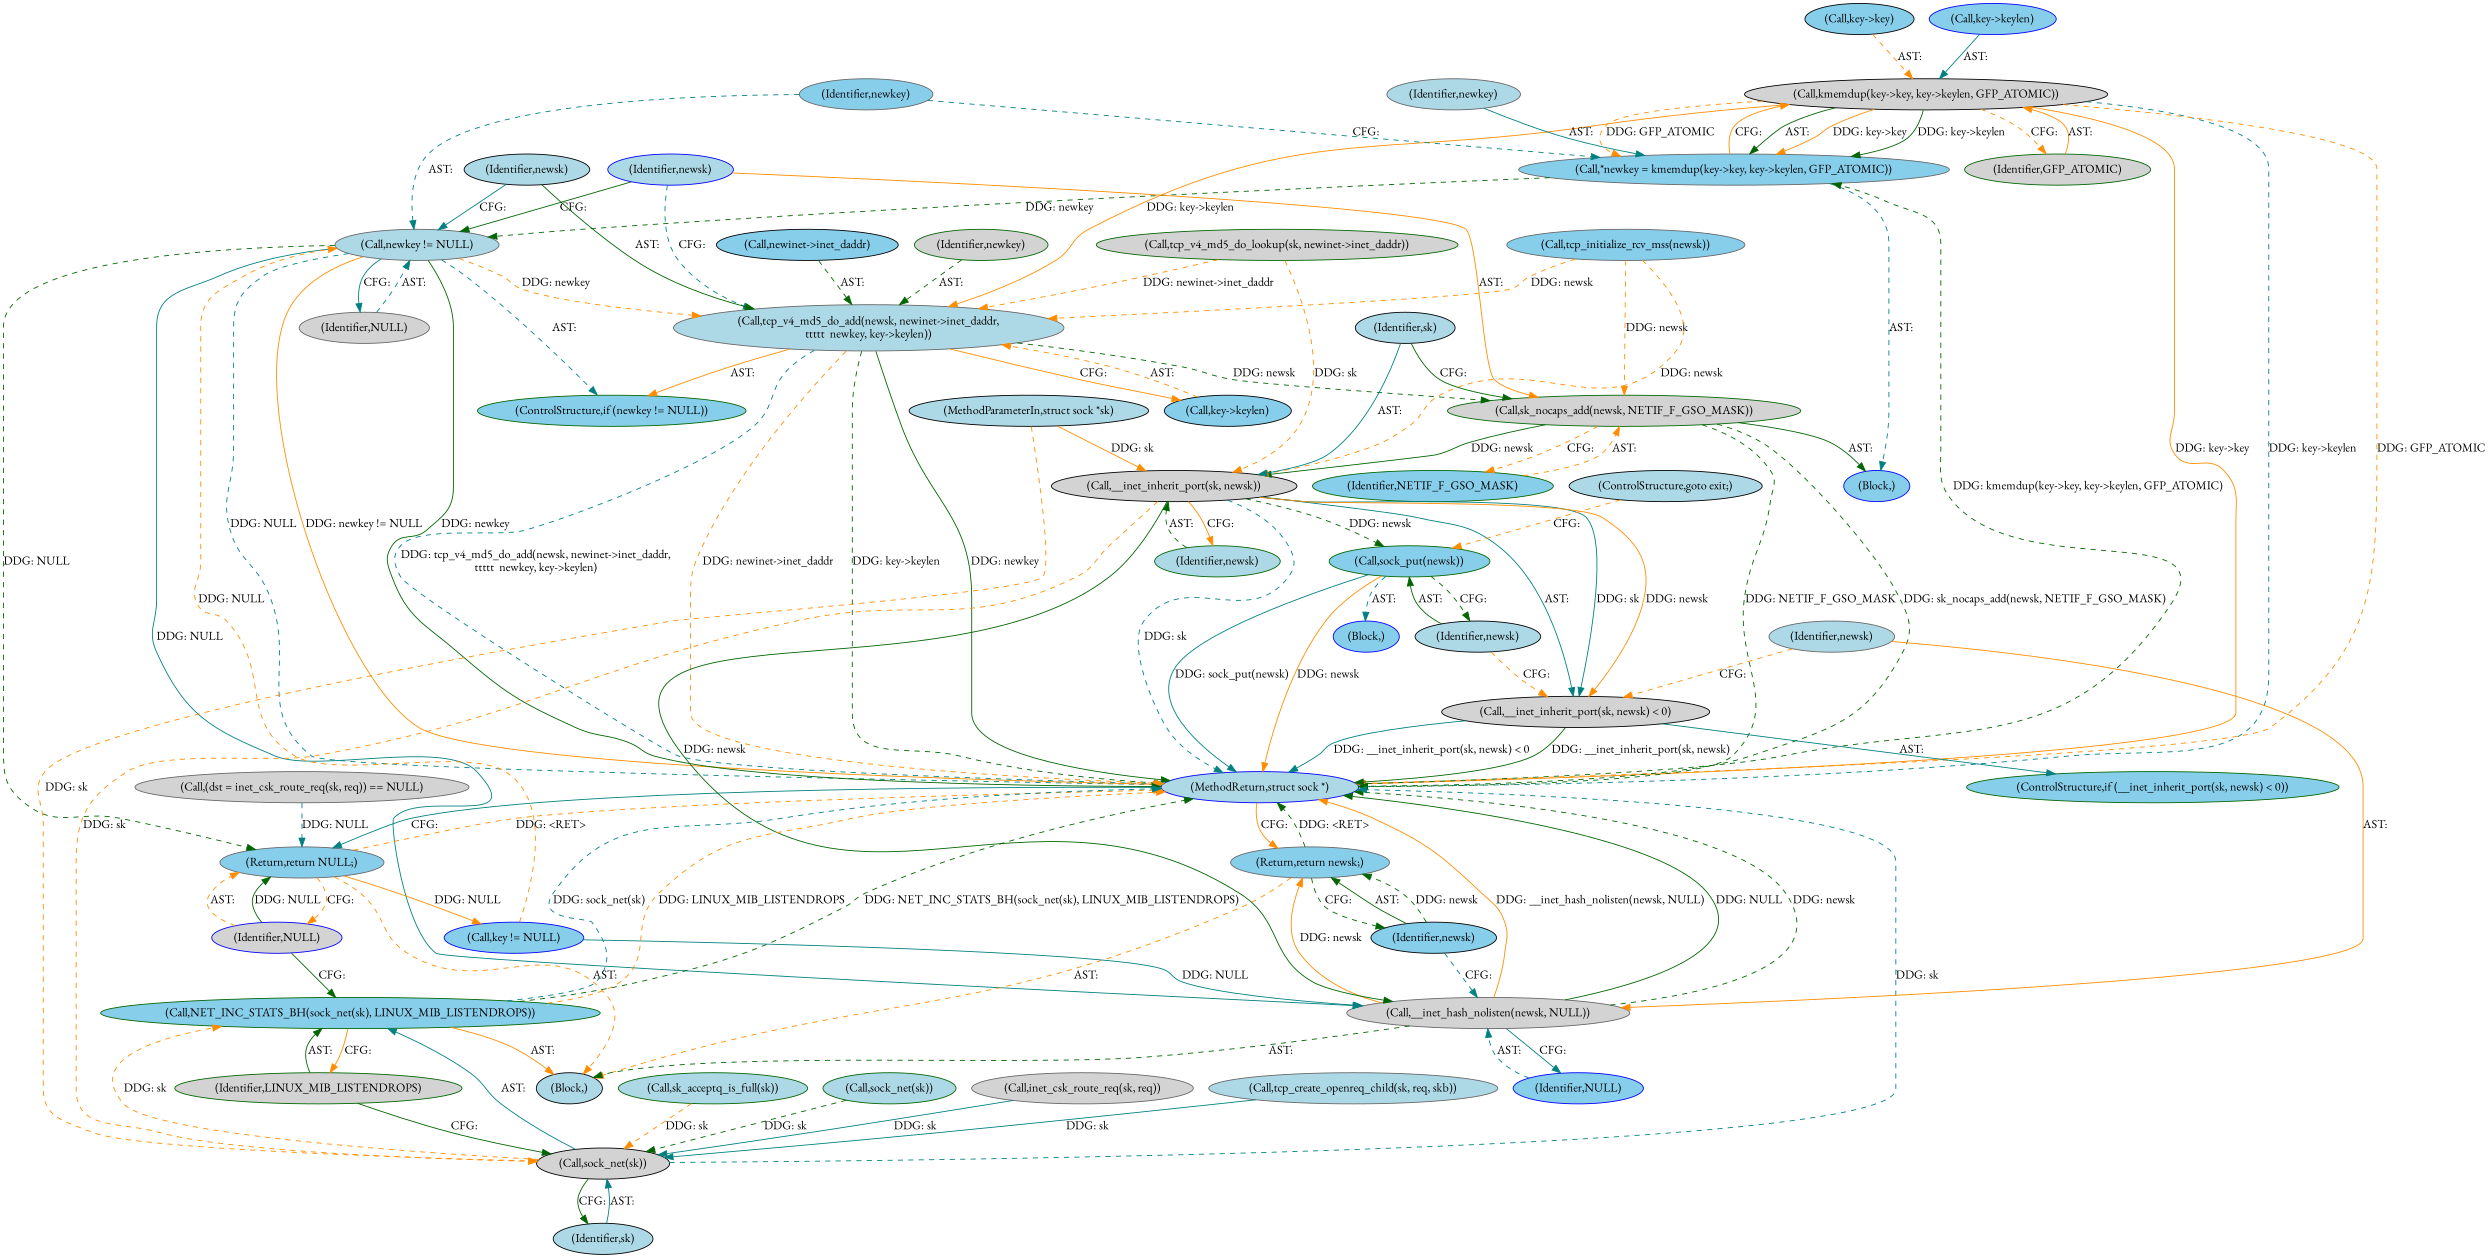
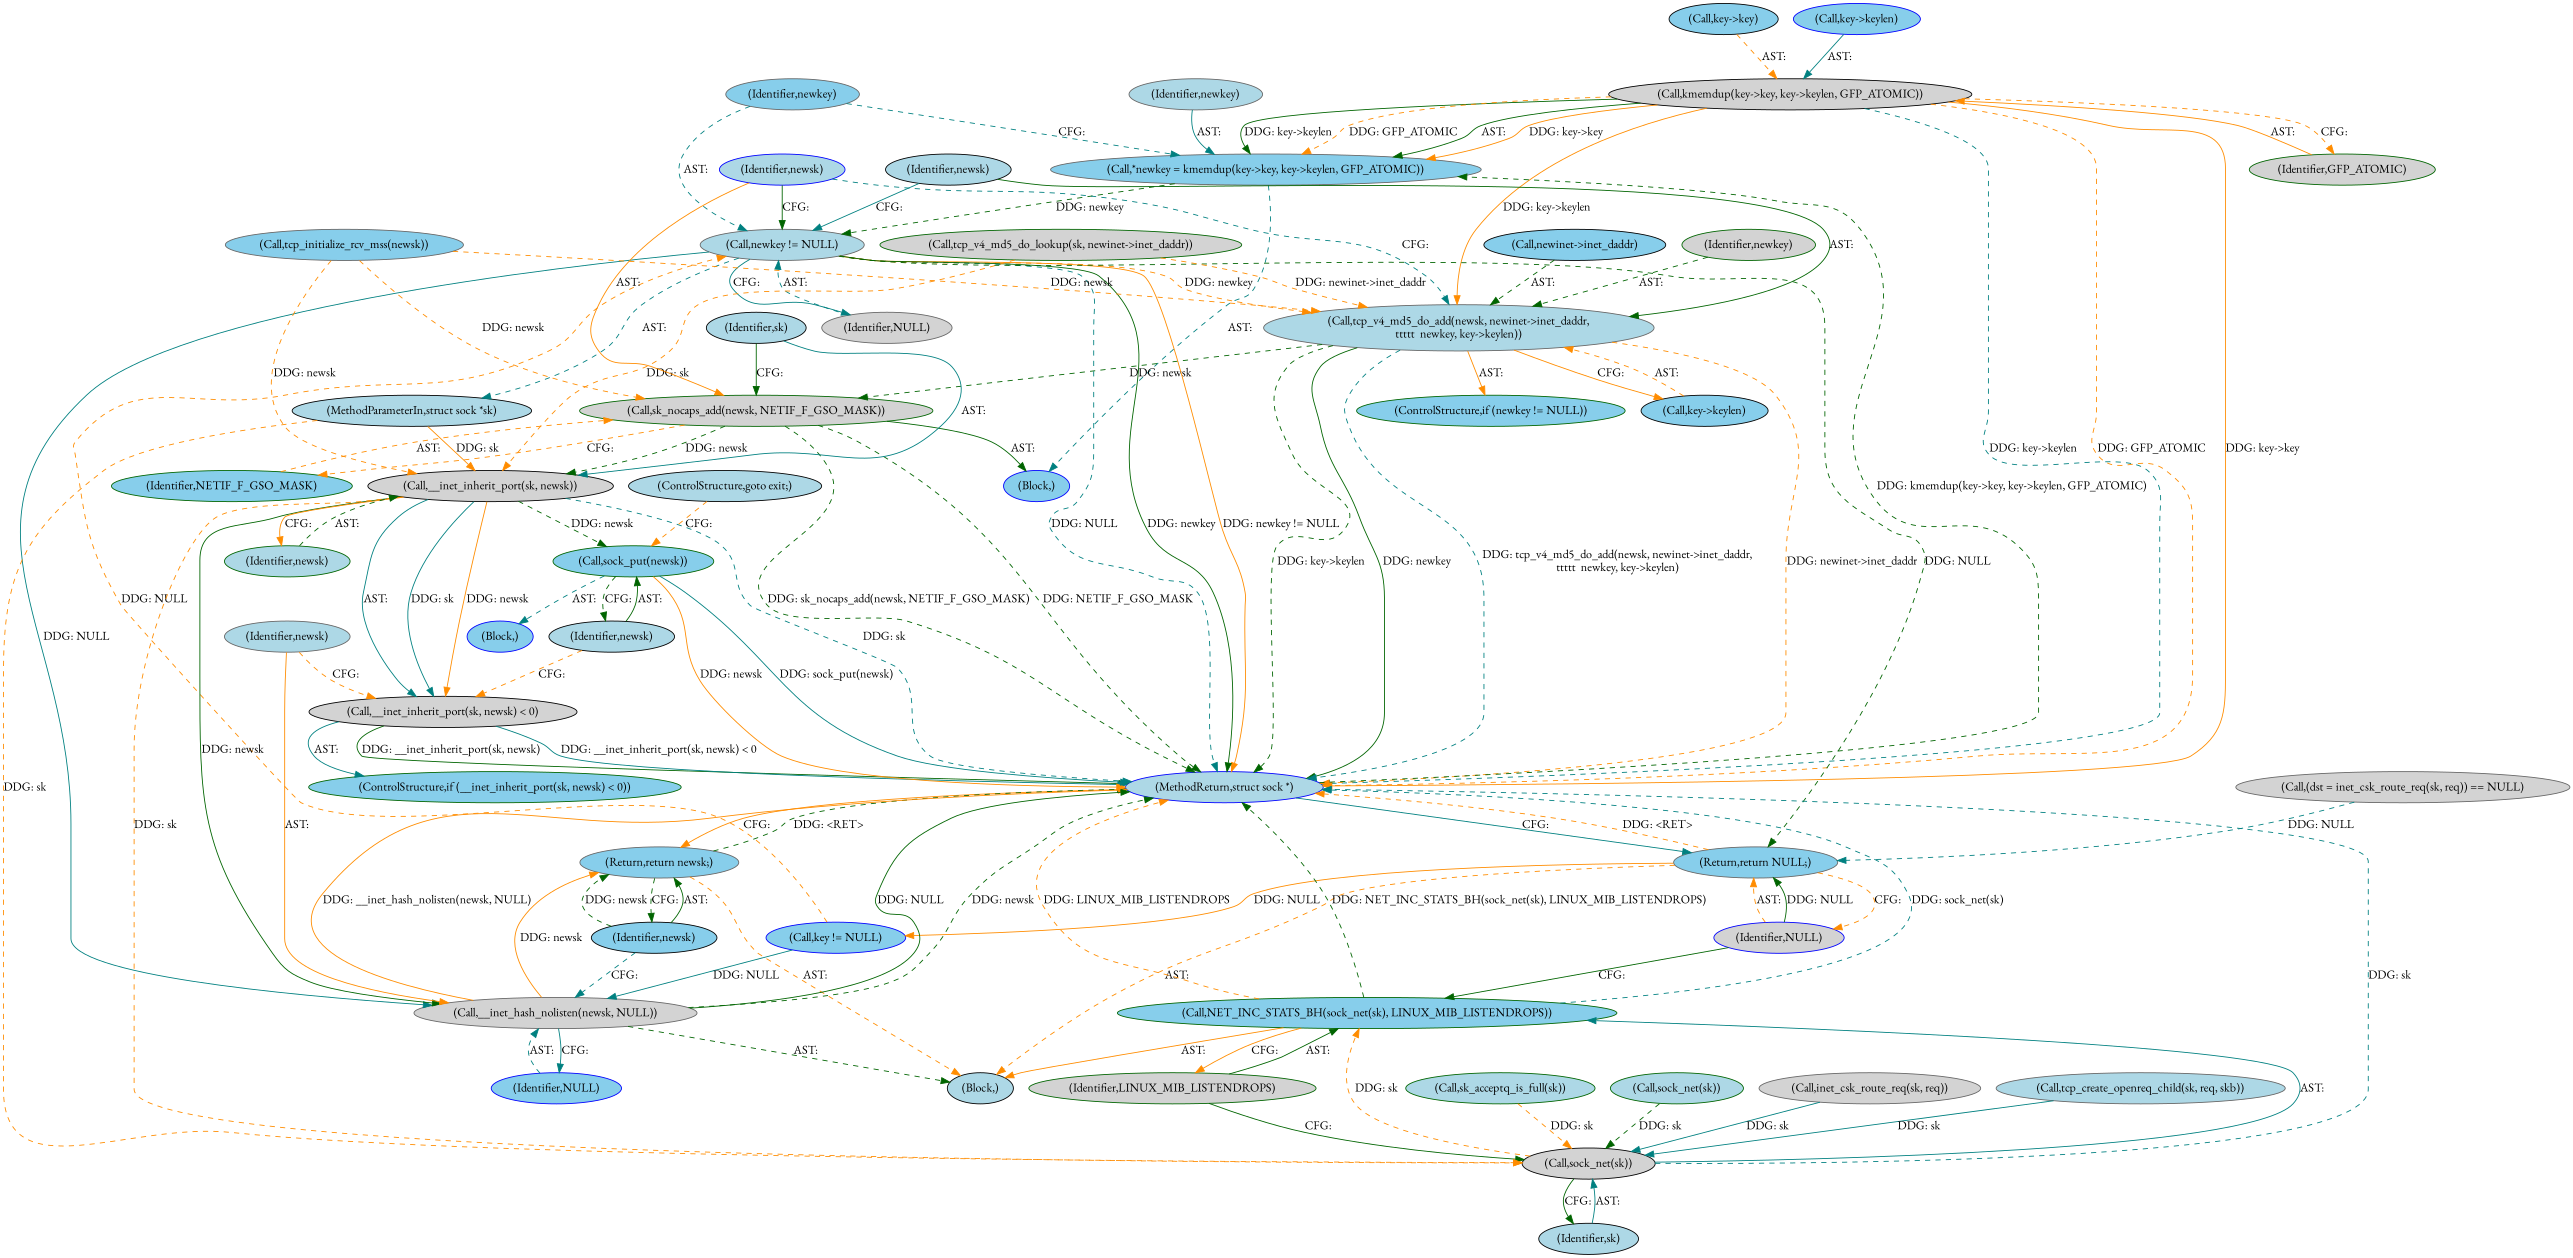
edge "(Call,*newkey = kmemdup(key->key, key->keylen, GFP_ATOMIC))" -> "(Call,kmemdup(key->key, key->keylen, GFP_ATOMIC))": removed, label "CFG:"
edge "(Call,newkey != NULL)" -> "(ControlStructure,if (newkey != NULL))": now "(Call,newkey != NULL)" -> "(MethodParameterIn,struct sock *sk)"
edge "(Call,sk_nocaps_add(newsk, NETIF_F_GSO_MASK))" -> "(Call,__inet_inherit_port(sk, newsk))": style solid -> dashed
